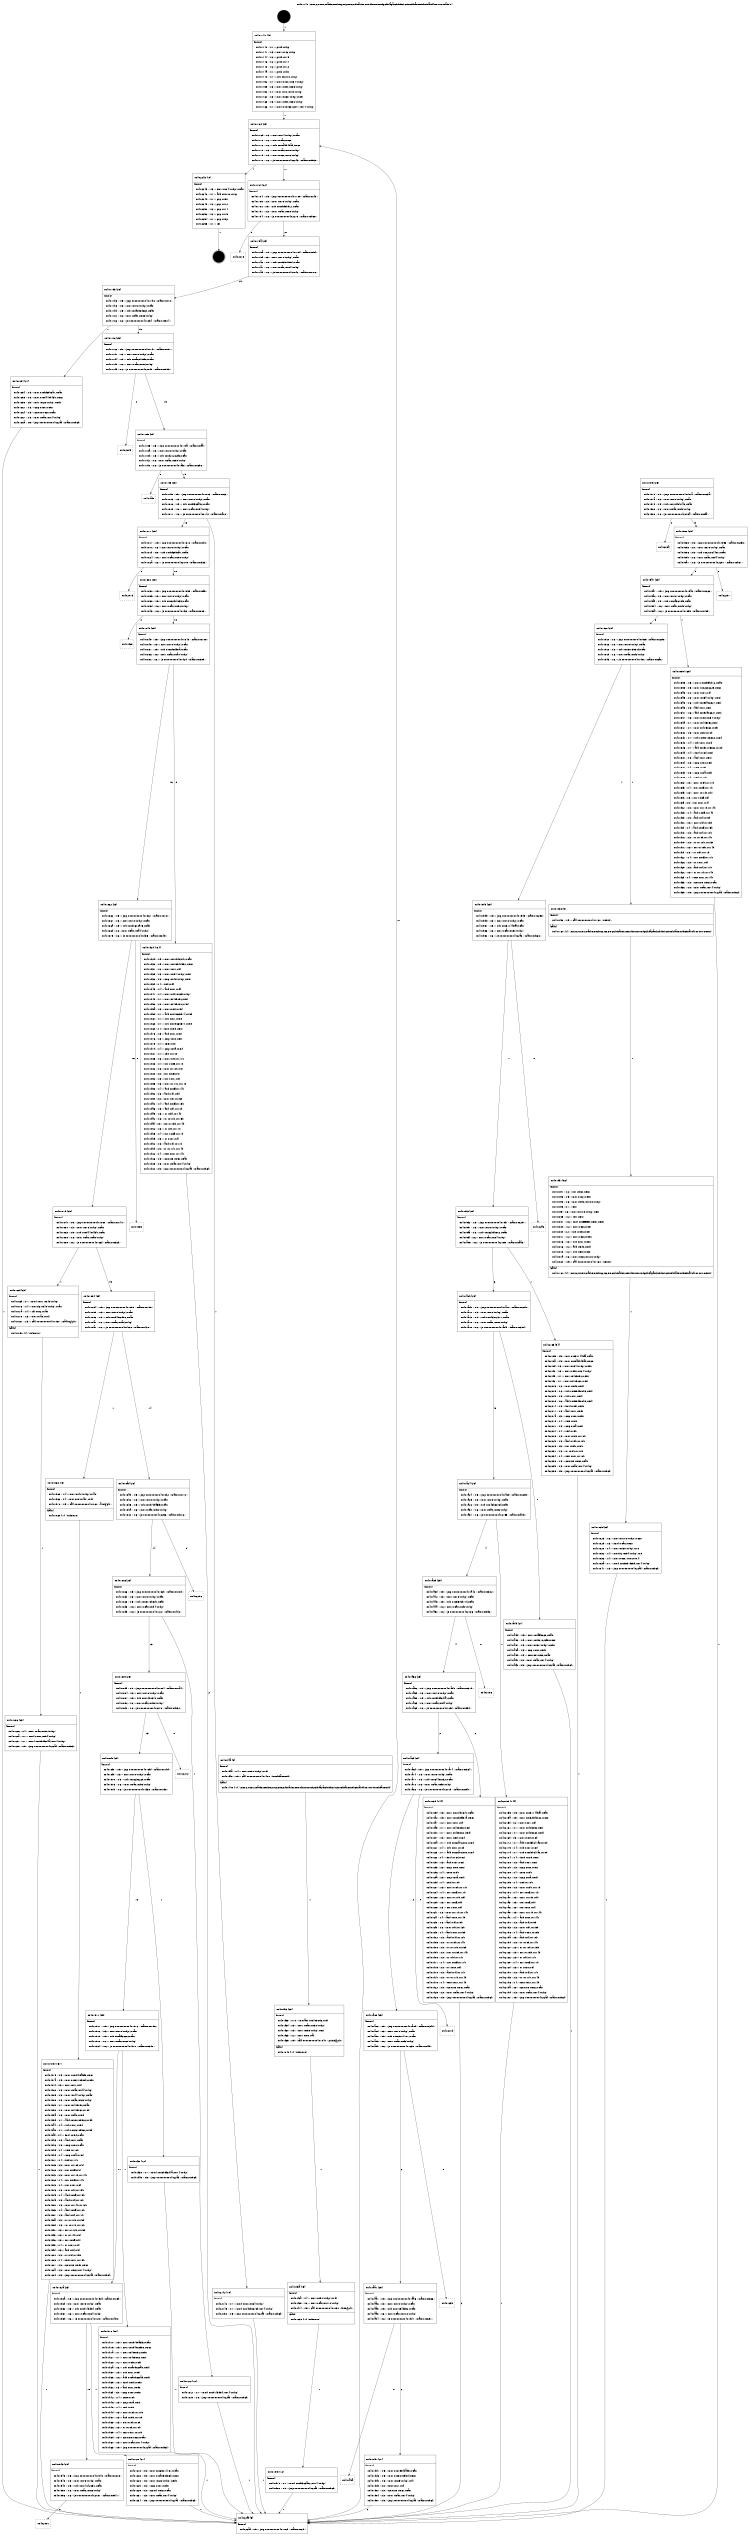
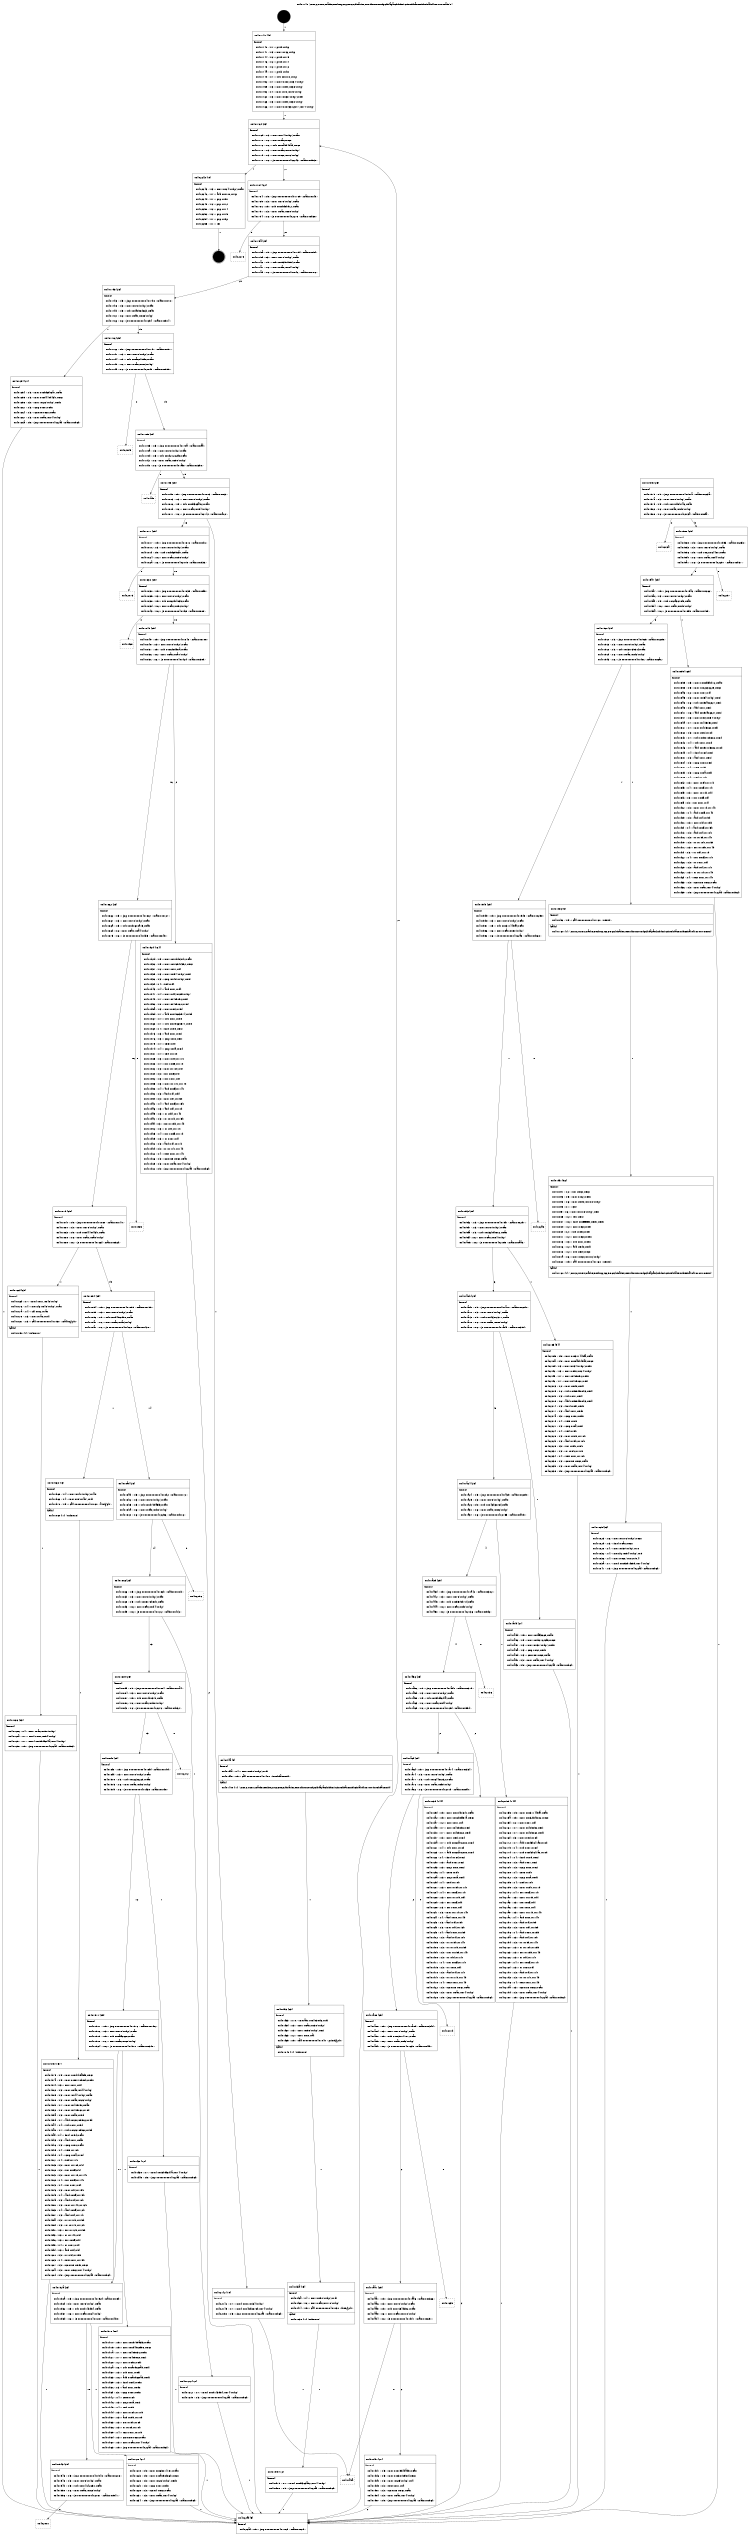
edge "0x402142 [19]" -> "0x4022af [5]": now "0x402142 [19]" -> "0x401aba"
